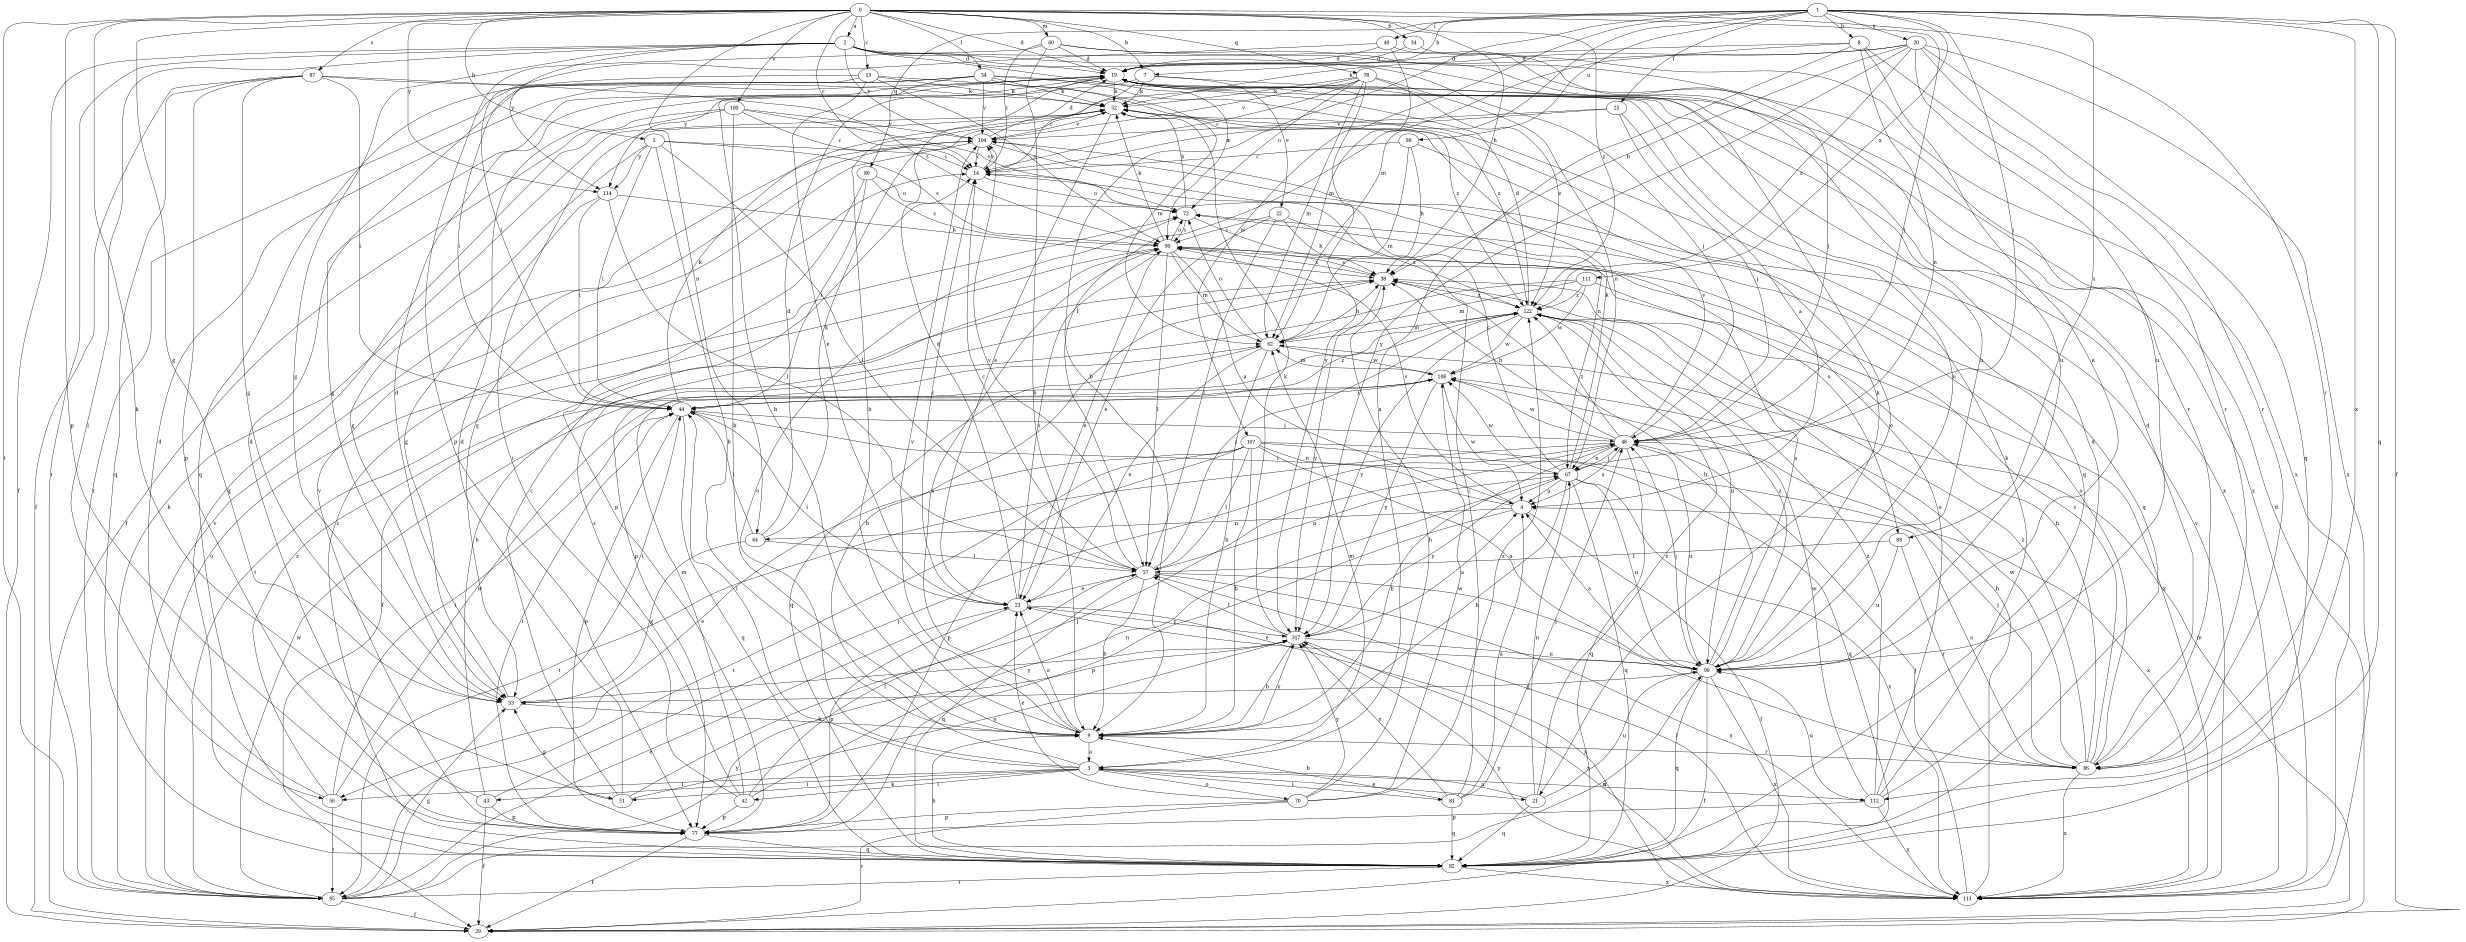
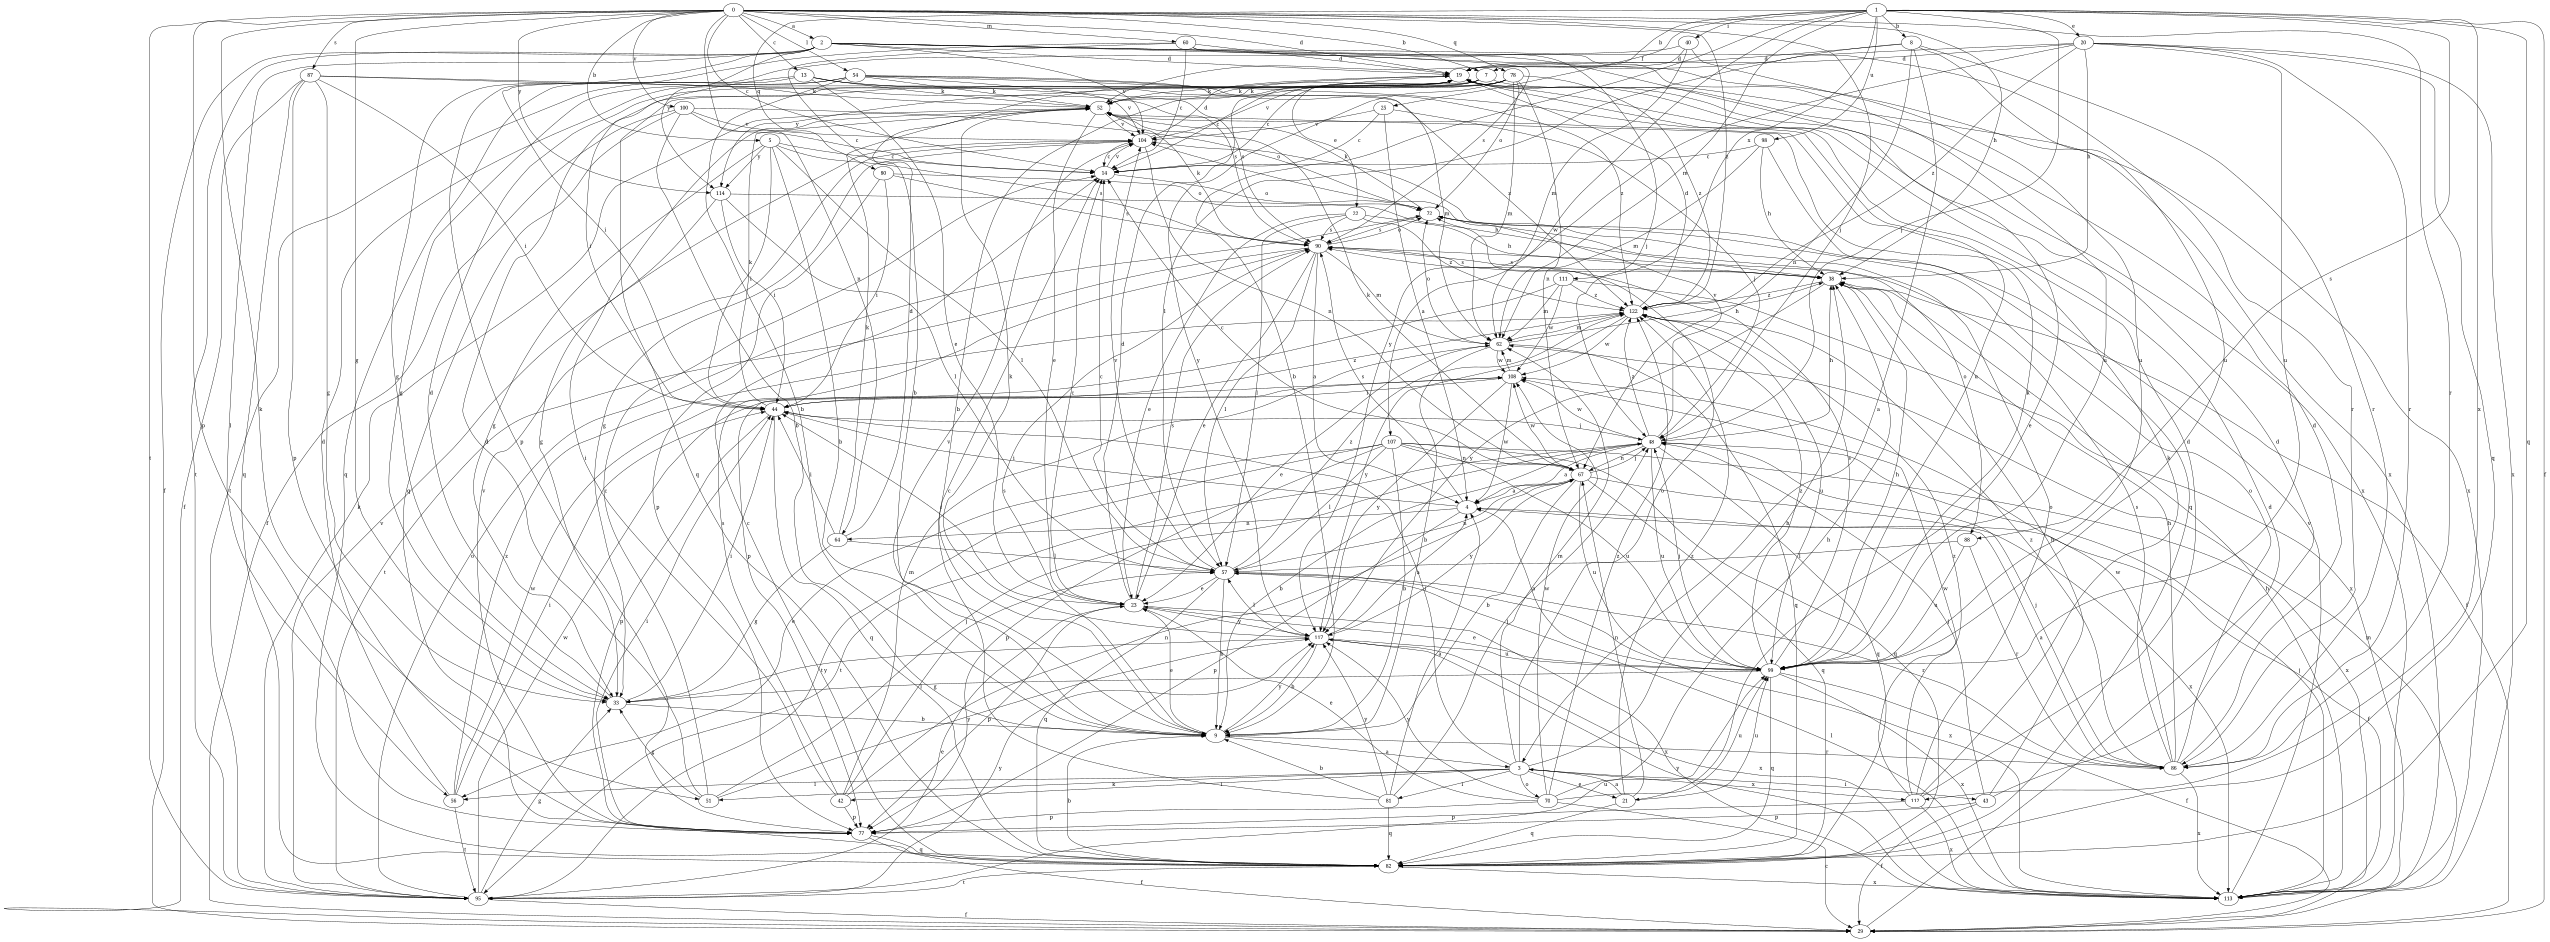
node "34": removed
node "317": label "317" -> "117"
edge "112" -> "99": now "70" -> "99"
